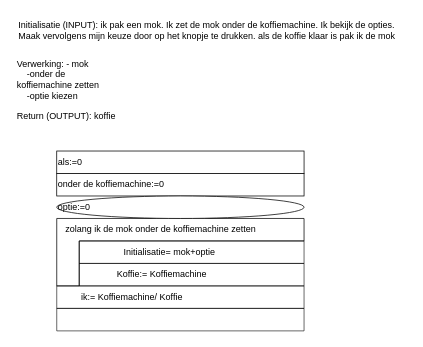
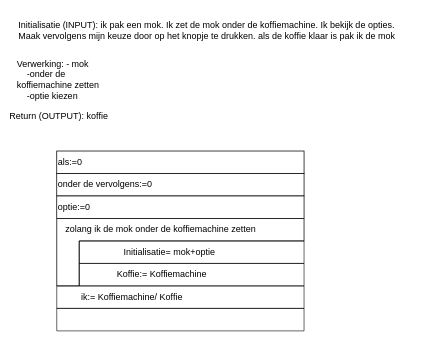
node "Return (OUTPUT): koffie": moved (75, 117) -> (68, 117)
node "onder de koffiemachine:=0": label "onder de koffiemachine:=0" -> "onder de vervolgens:=0"
node "optie:=0": shape ellipse -> rectangle
